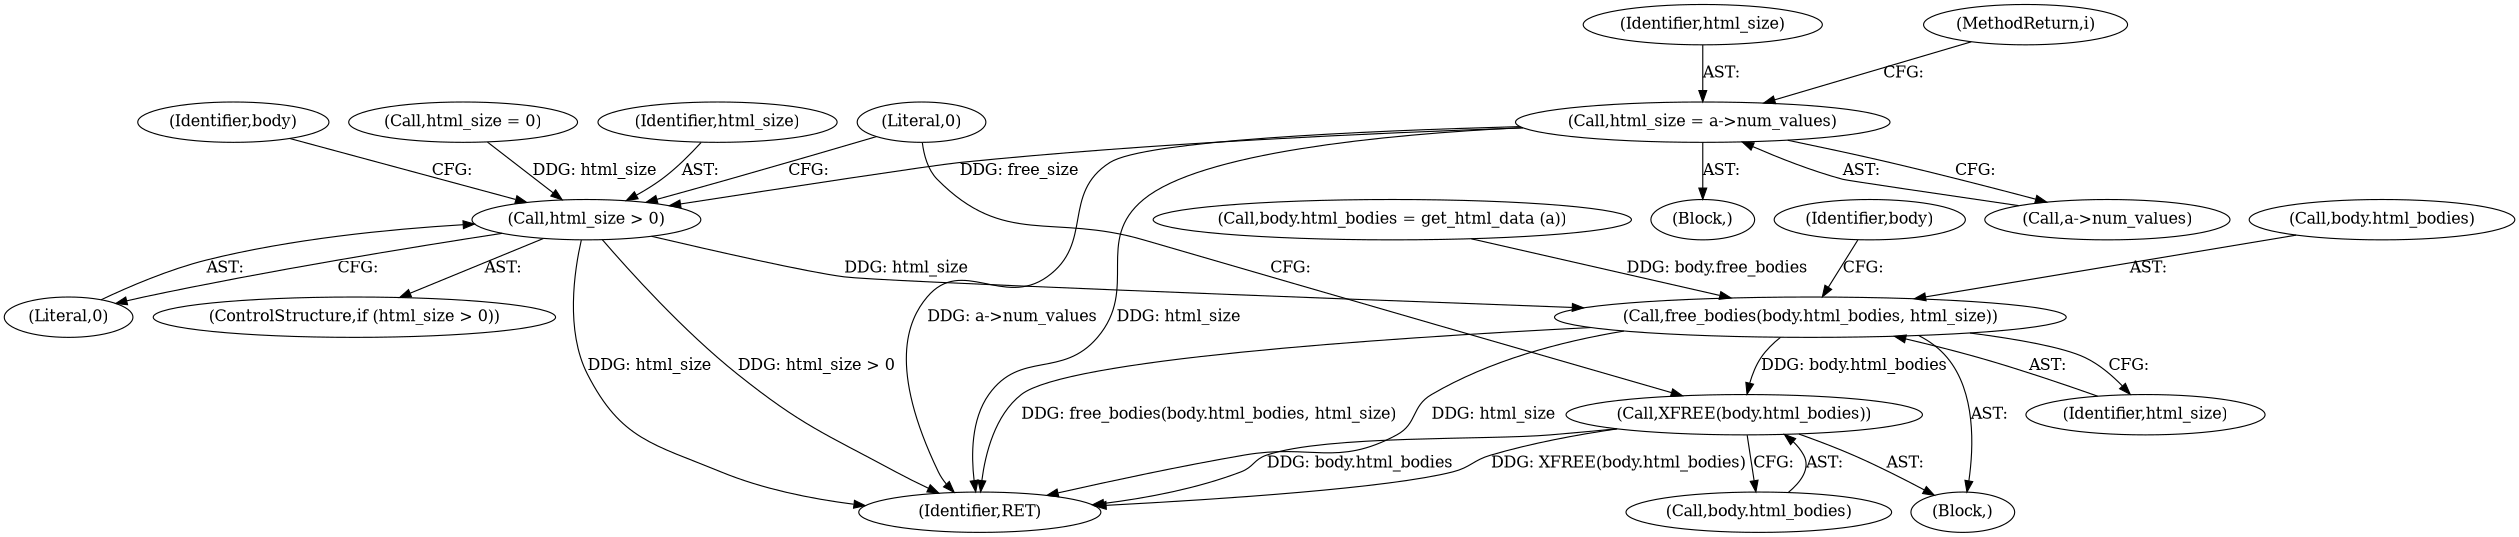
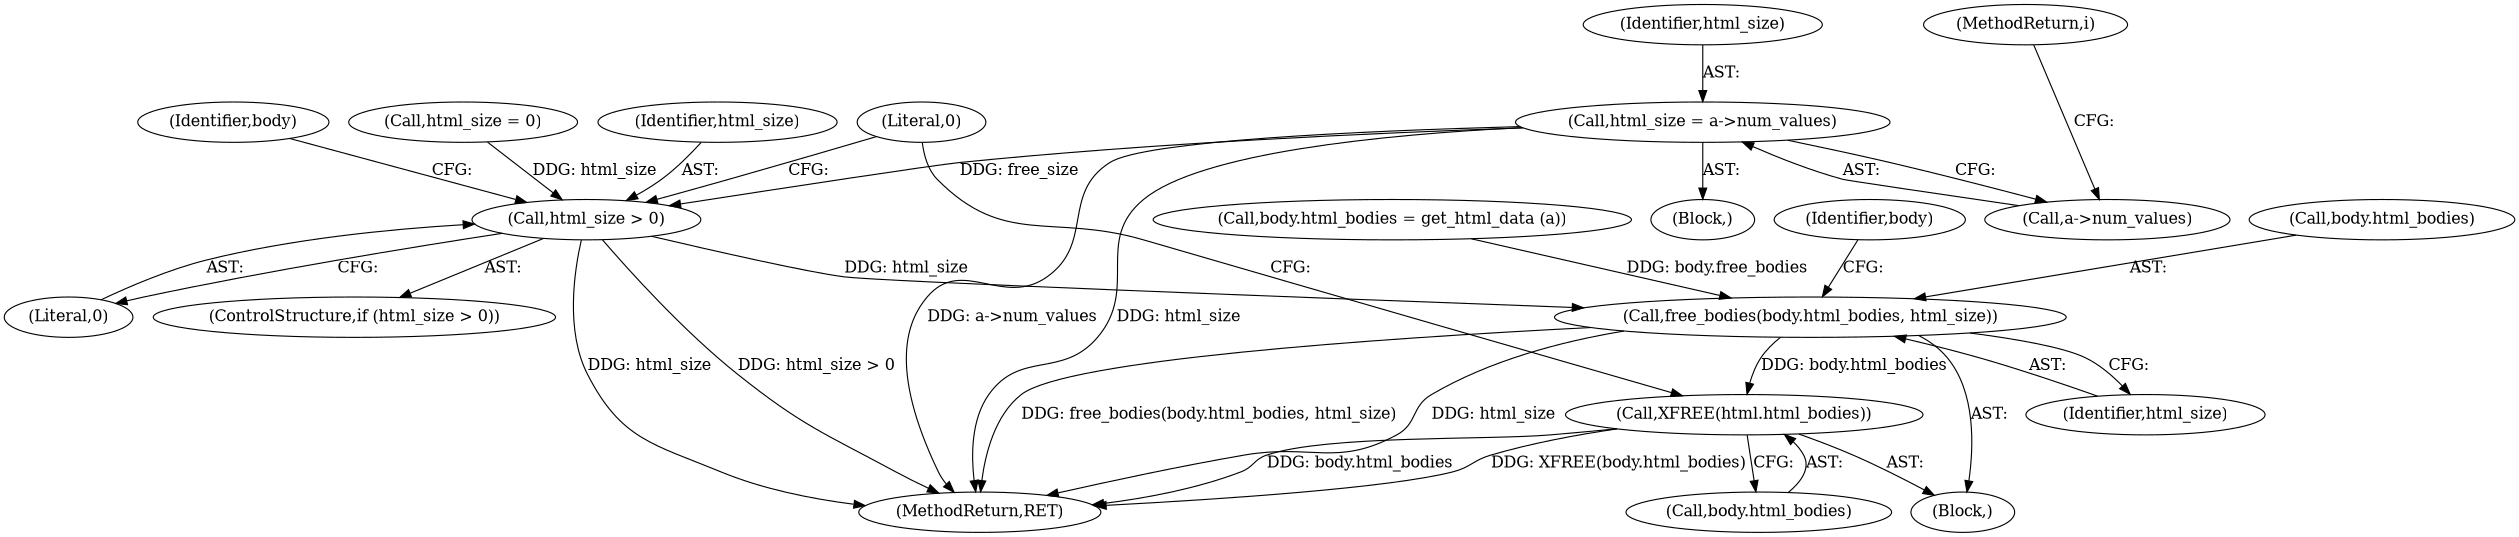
edge "(MethodReturn,i)" -> "(Call,html_size = a->num_values)": now "(MethodReturn,i)" -> "(Call,a->num_values)"
node "(Call,XFREE(body.html_bodies))": label "(Call,XFREE(body.html_bodies))" -> "(Call,XFREE(html.html_bodies))"
node "(Identifier,RET)": label "(Identifier,RET)" -> "(MethodReturn,RET)"
